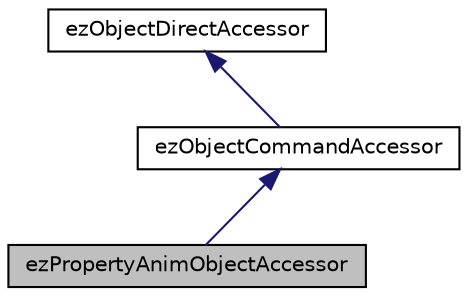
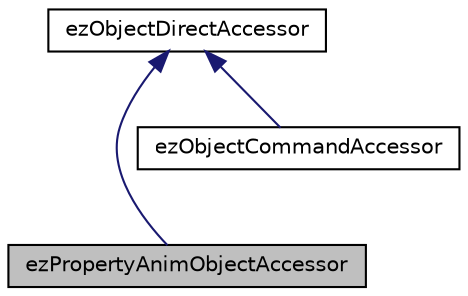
edge "ezPropertyAnimObjectAccessor" -> "ezObjectCommandAccessor": now "ezPropertyAnimObjectAccessor" -> "ezObjectDirectAccessor"
